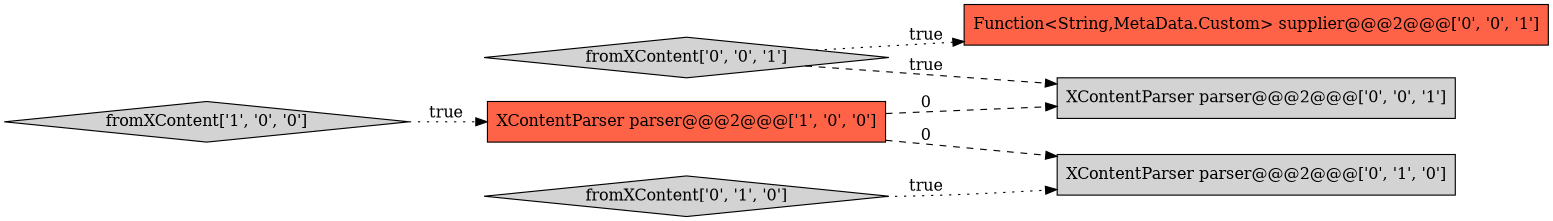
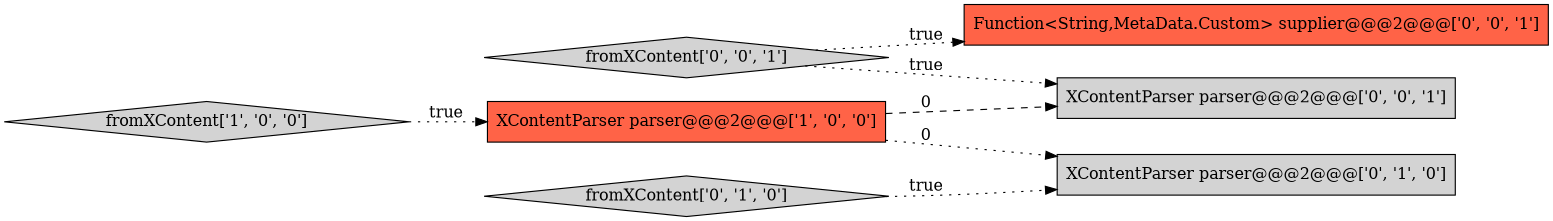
edge "fromXContent['0', '0', '1']" -> "XContentParser parser@@@2@@@['0', '0', '1']": style dashed -> dotted
edge "XContentParser parser@@@2@@@['1', '0', '0']" -> "XContentParser parser@@@2@@@['0', '1', '0']": style dashed -> dotted
